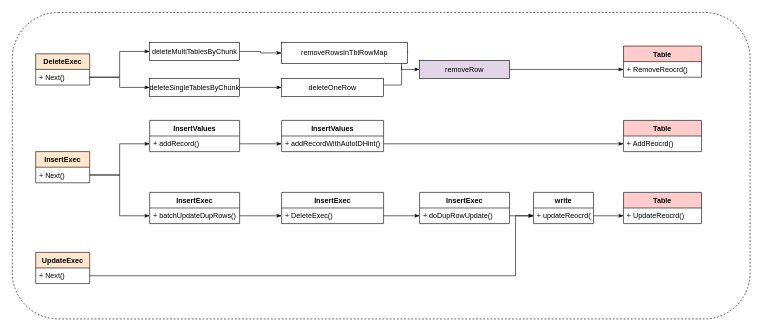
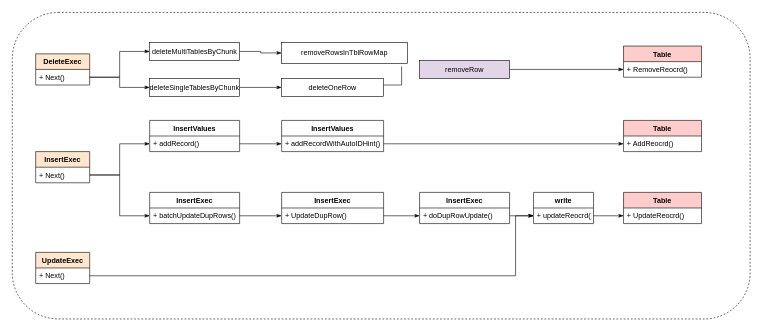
edge "removeRowsInTblRowMap" -> "removeRow": removed
node "+ DeleteExec()": label "+ DeleteExec()" -> "+ UpdateDupRow()"
